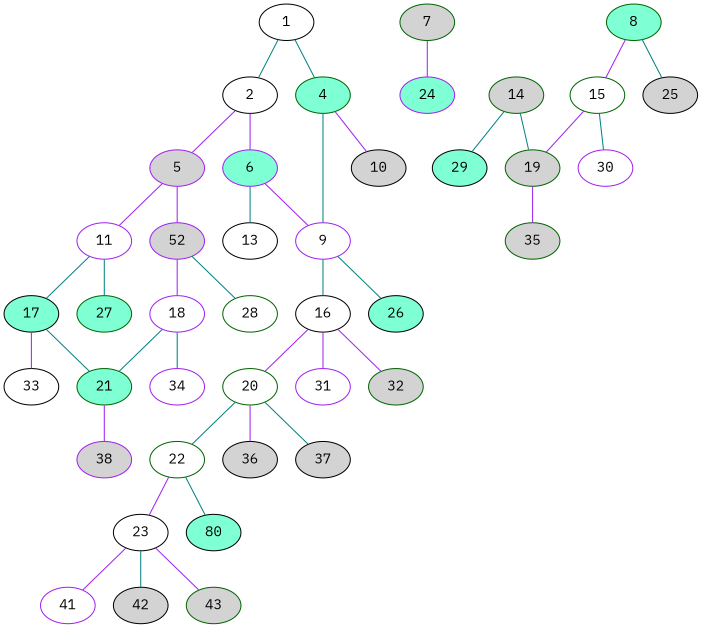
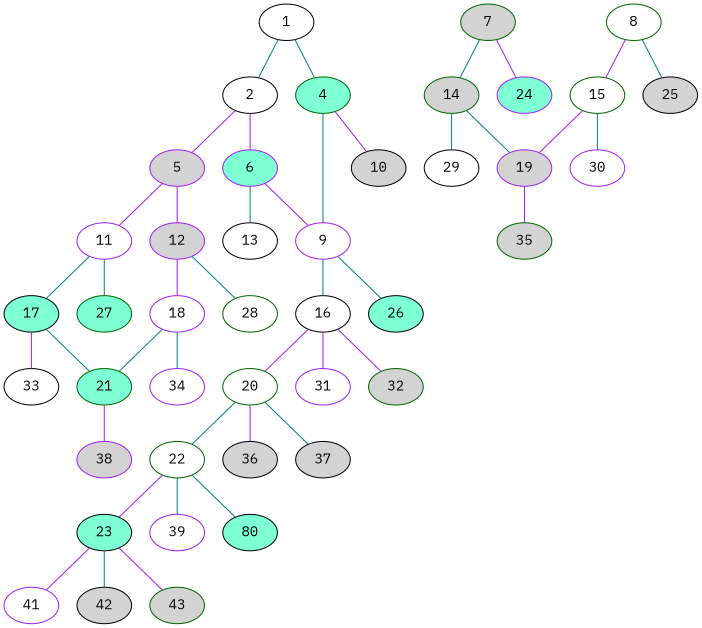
node "8": fillcolor aquamarine -> white
edge "7" -- "14": added
node "29": fillcolor aquamarine -> white
node "19": color darkgreen -> purple
node "52": label "52" -> "12"
node "23": fillcolor white -> aquamarine
node "39": added
